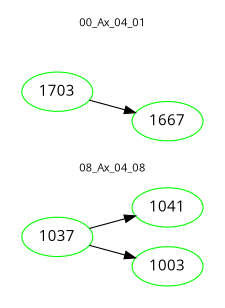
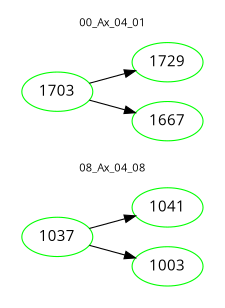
node "1729": added
